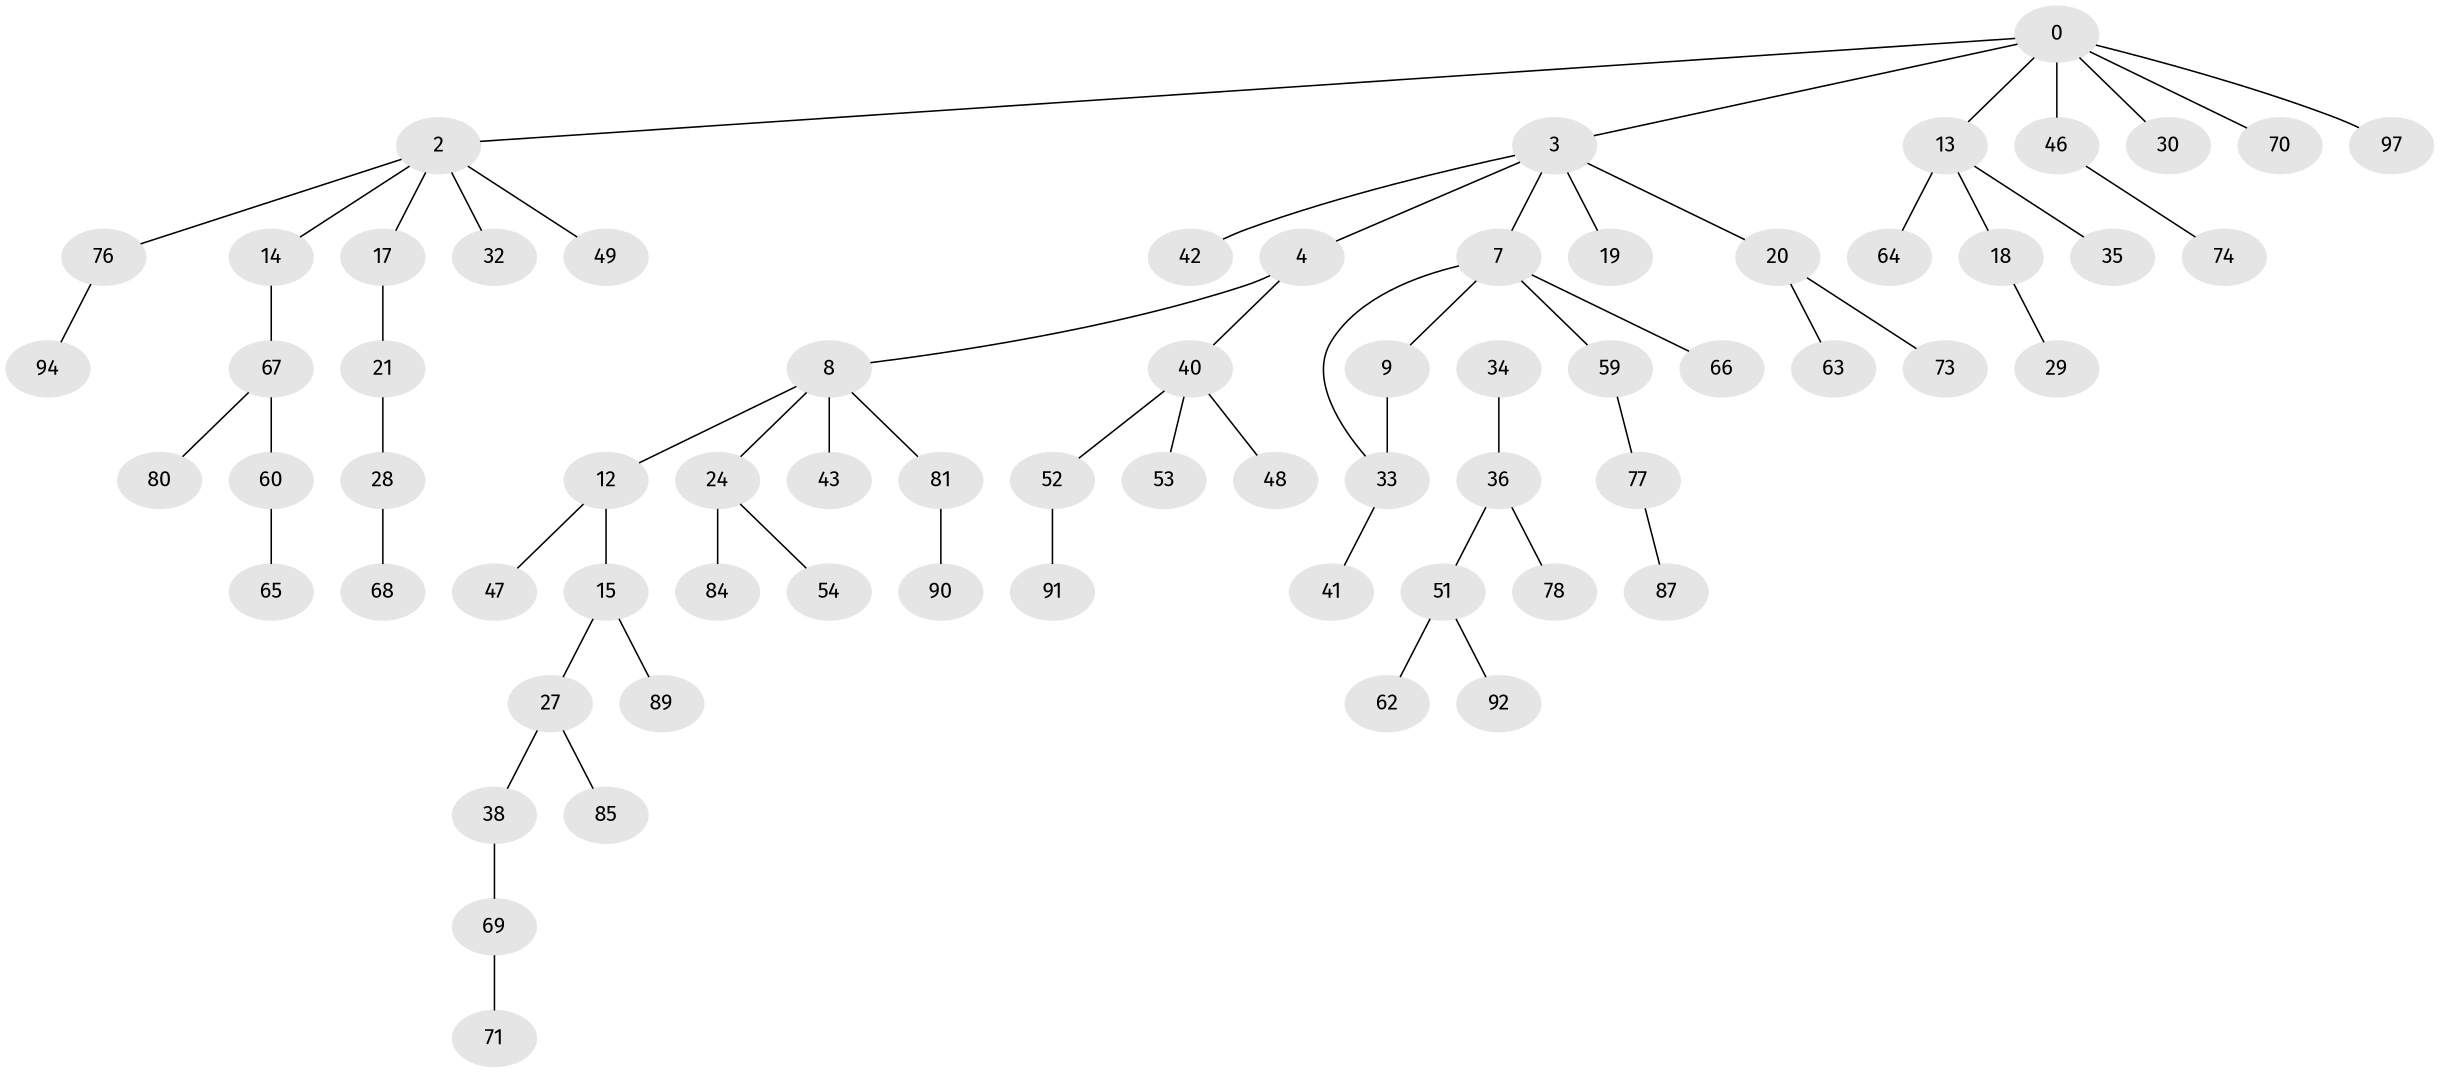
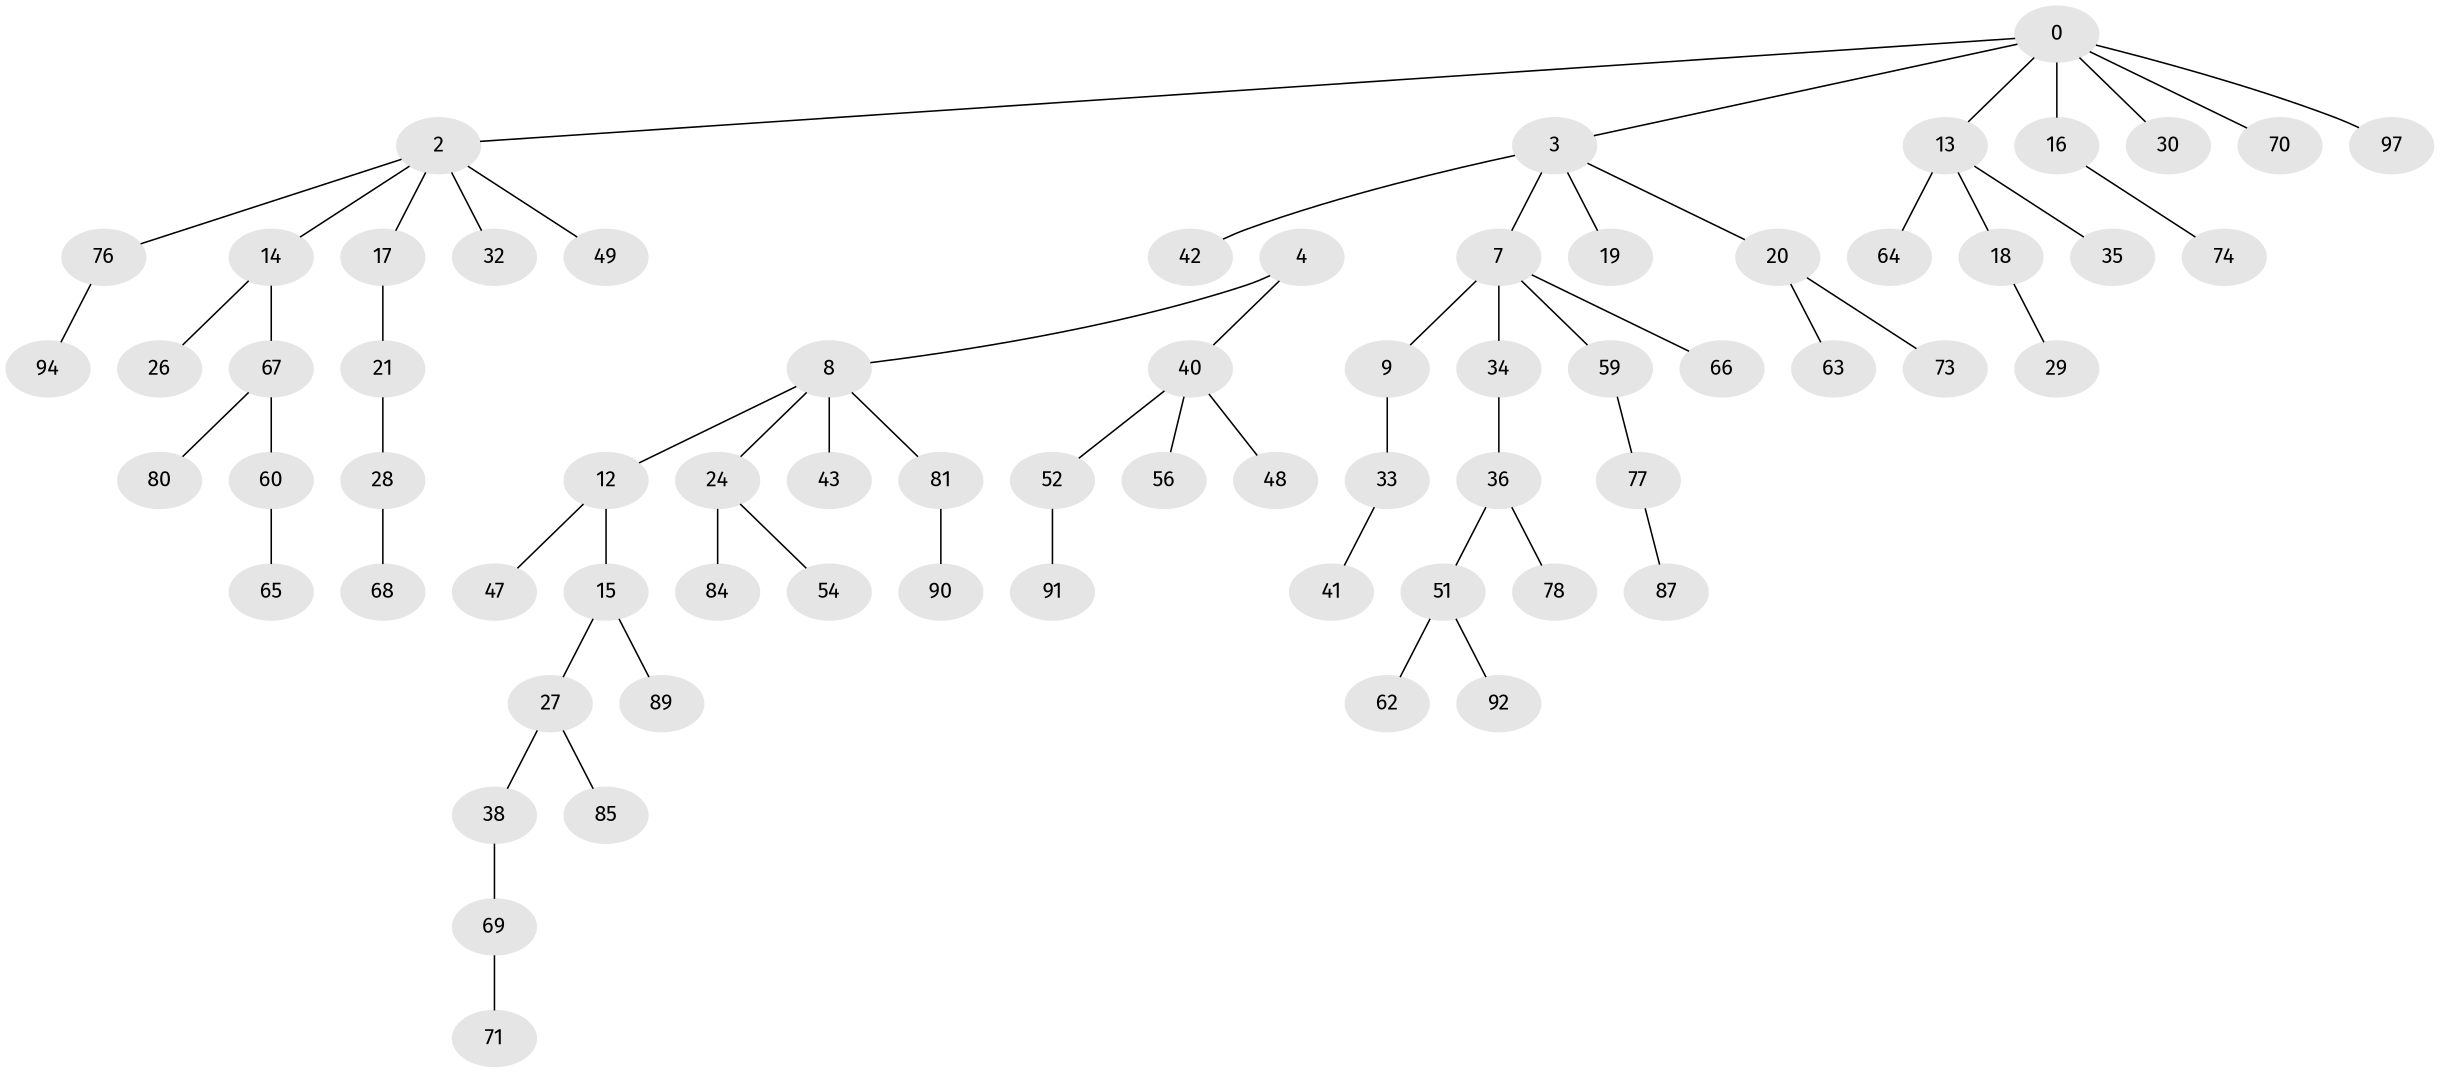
node "46": label "46" -> "16"
edge "3" -- "4": removed
edge "7" -- "33": now "7" -- "34"
node "26": added
node "53": label "53" -> "56"
